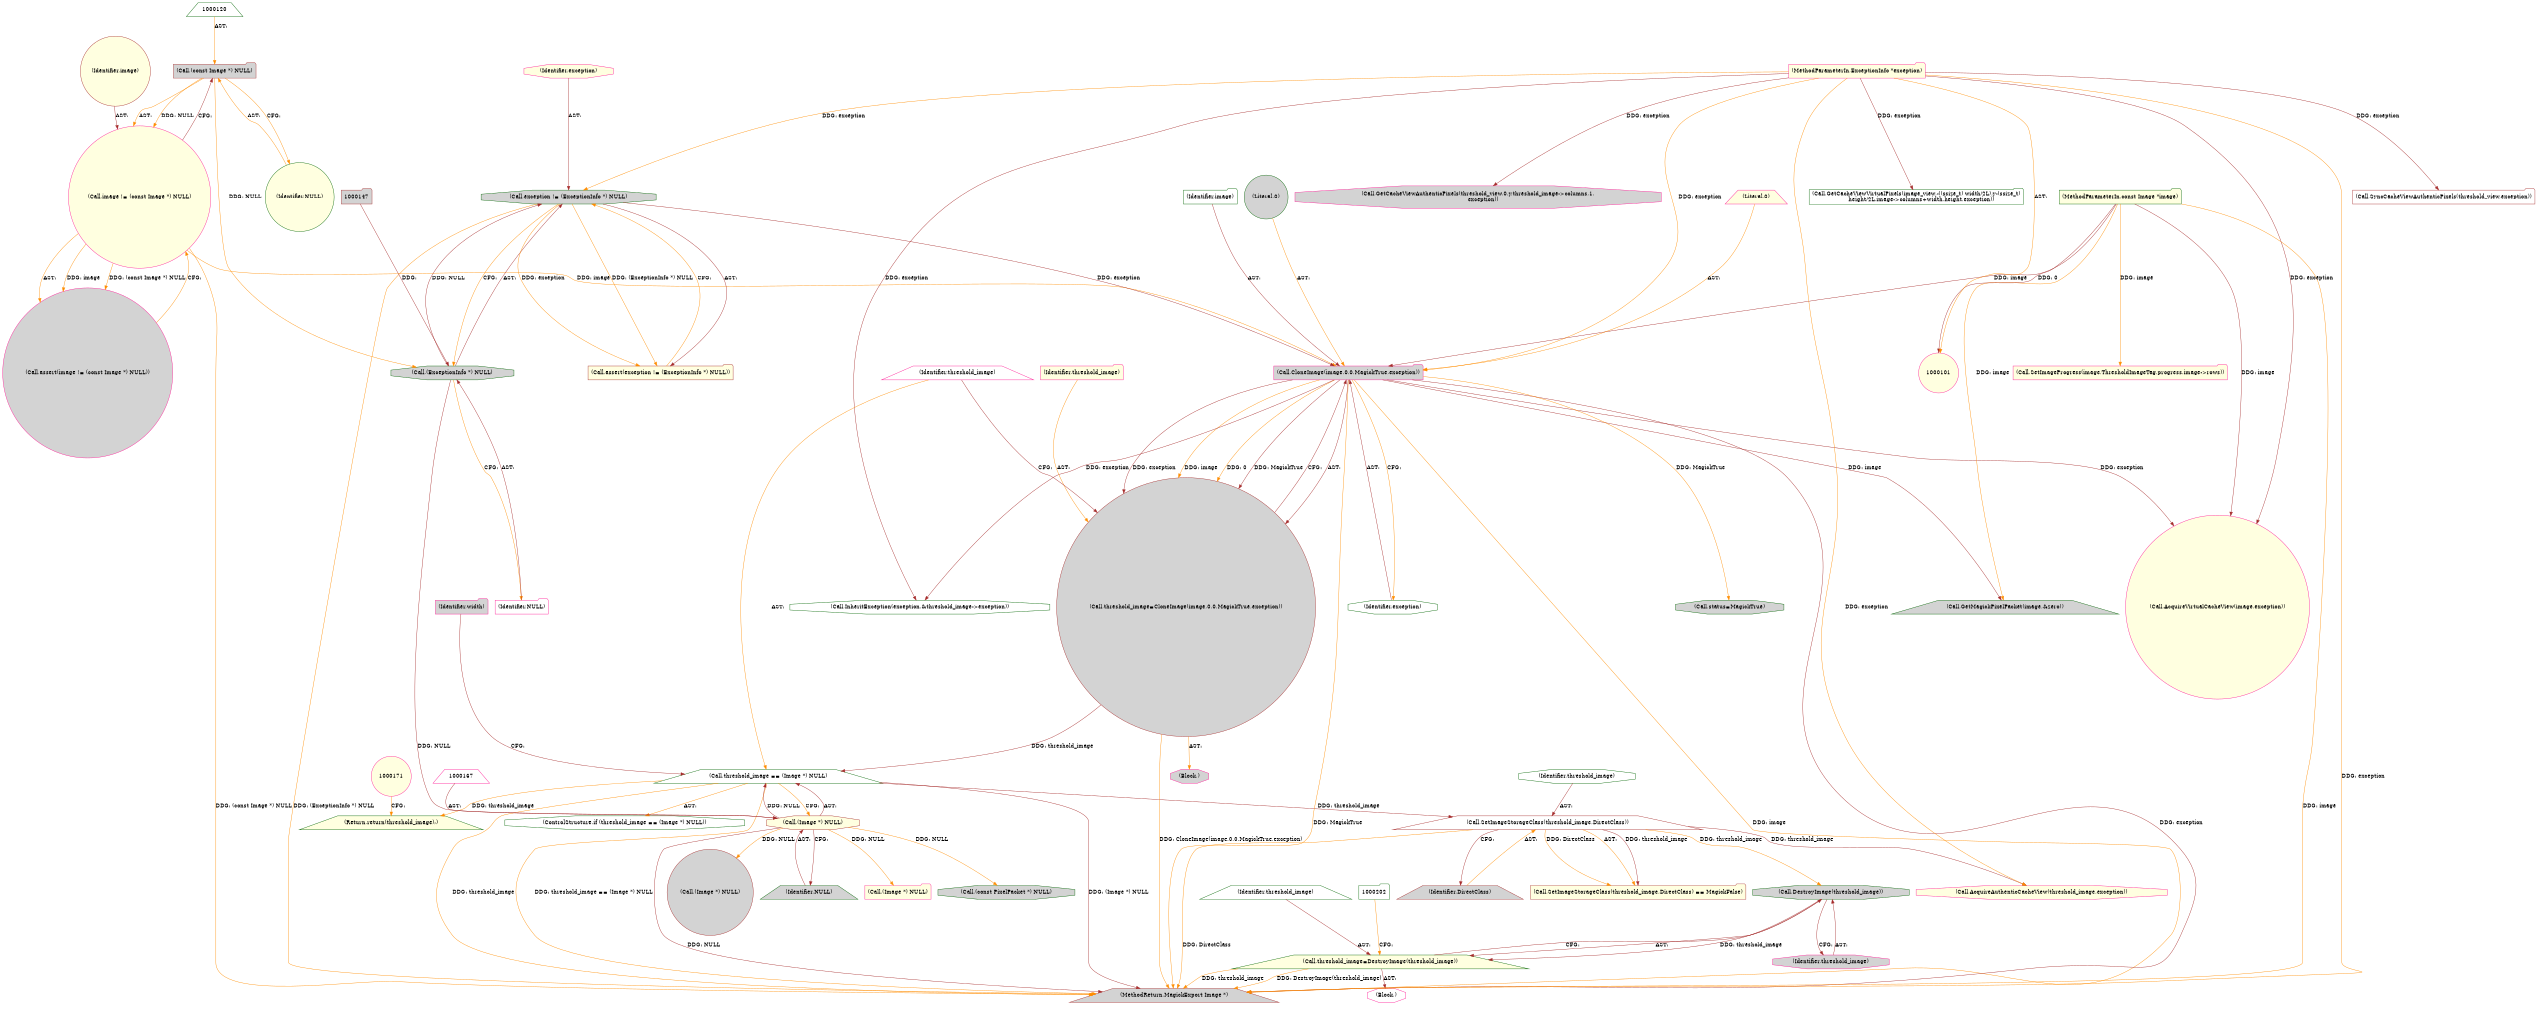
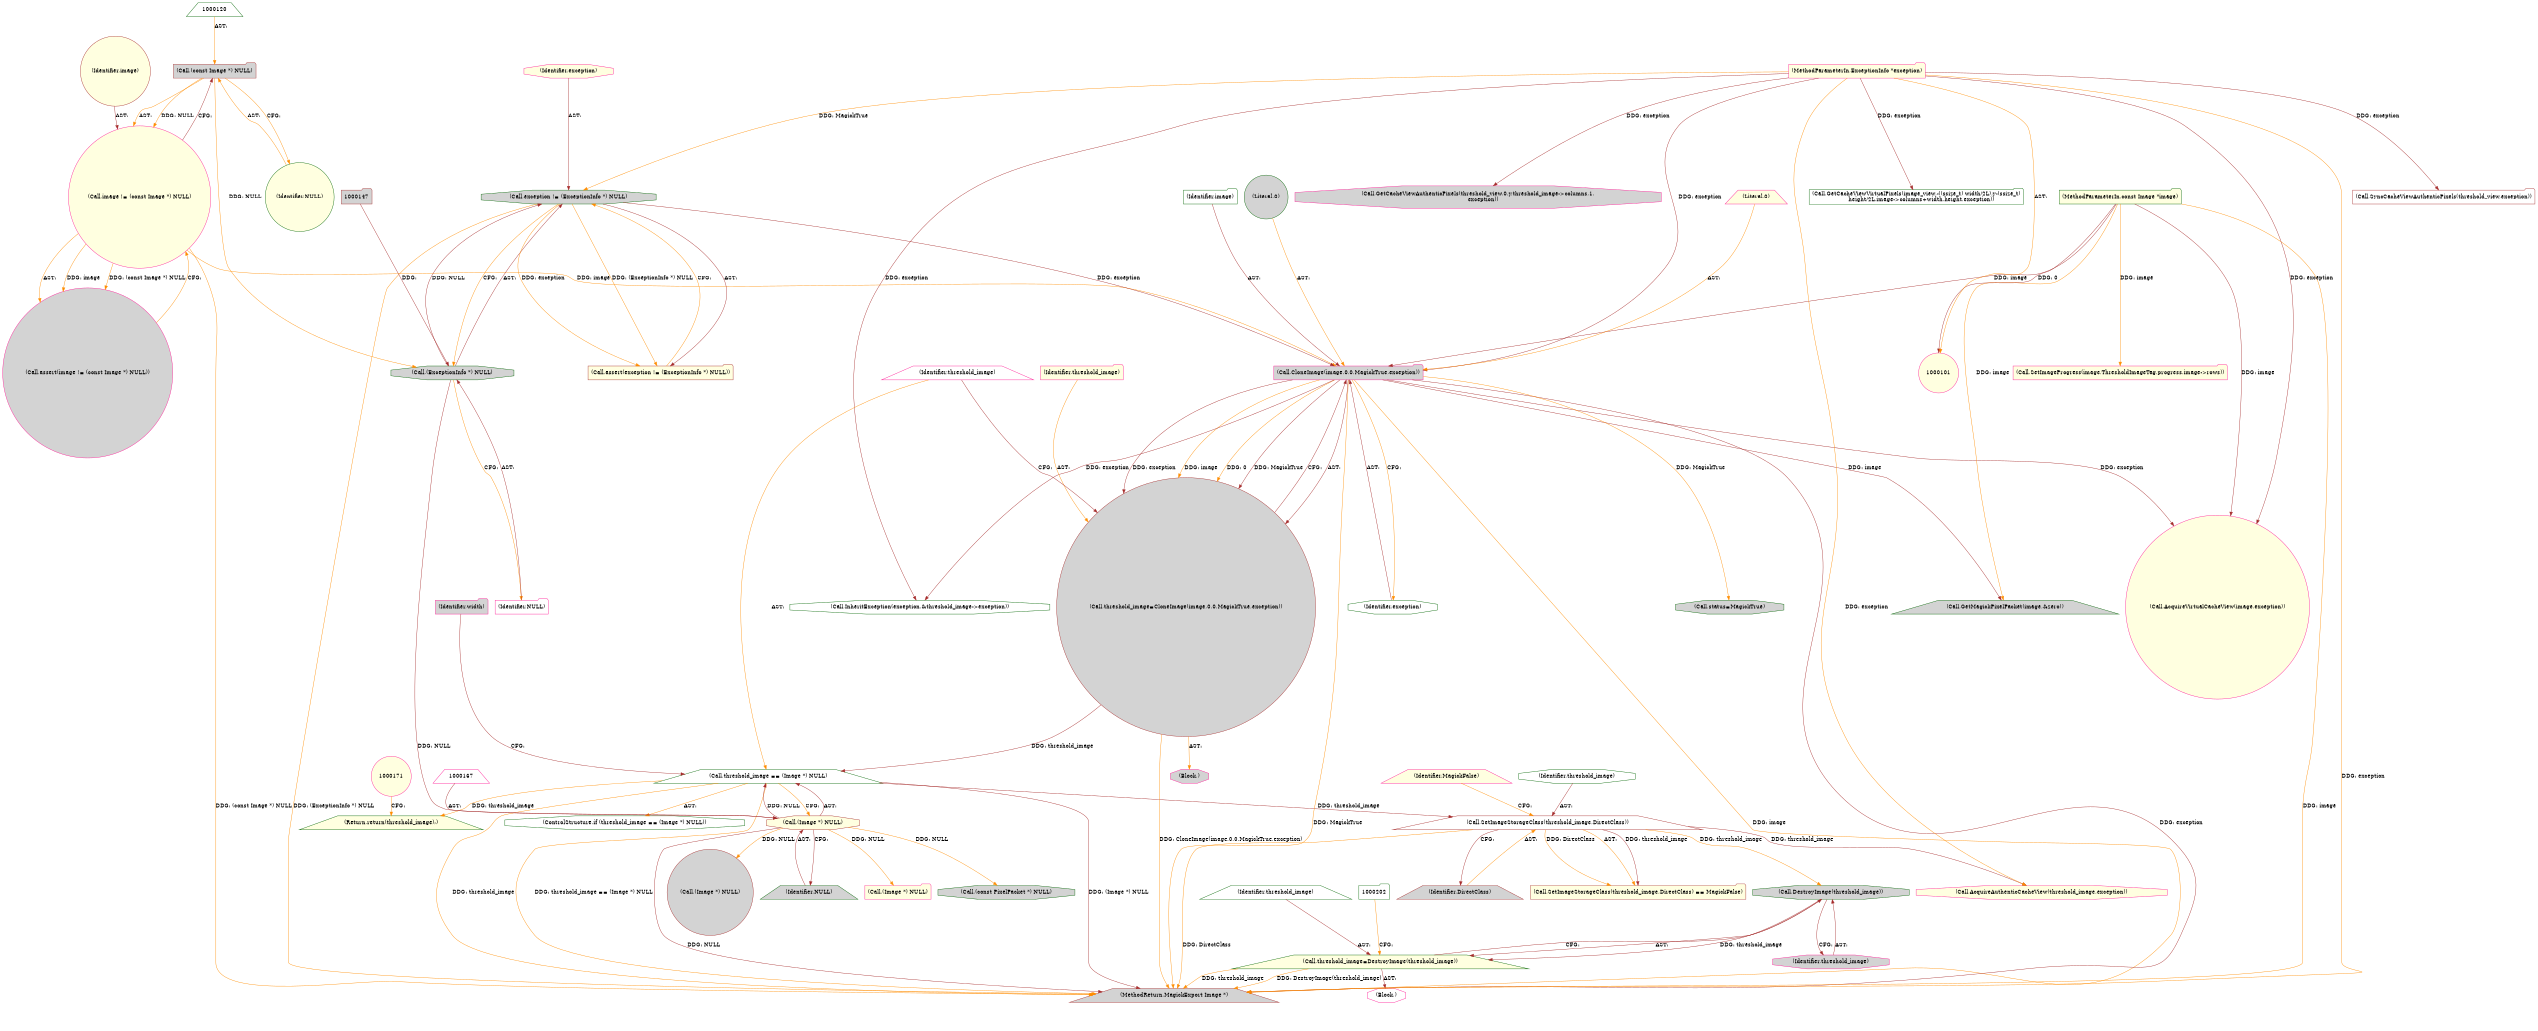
edge "(MethodParameterIn,ExceptionInfo *exception)" -> "(Call,exception != (ExceptionInfo *) NULL)": label "DDG: exception" -> "DDG: MagickTrue"
edge "(MethodParameterIn,ExceptionInfo *exception)" -> "(Call,CloneImage(image,0,0,MagickTrue,exception))": color darkorange -> brown
node "(Identifier,MagickFalse)": added
